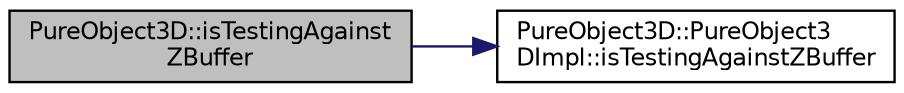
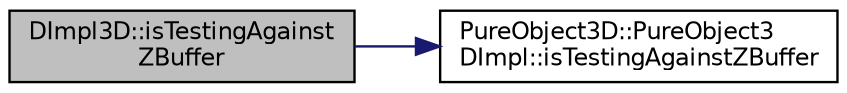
node "PureObject3D::isTestingAgainst ZBuffer": label "PureObject3D::isTestingAgainst ZBuffer" -> "DImpl3D::isTestingAgainst ZBuffer"
